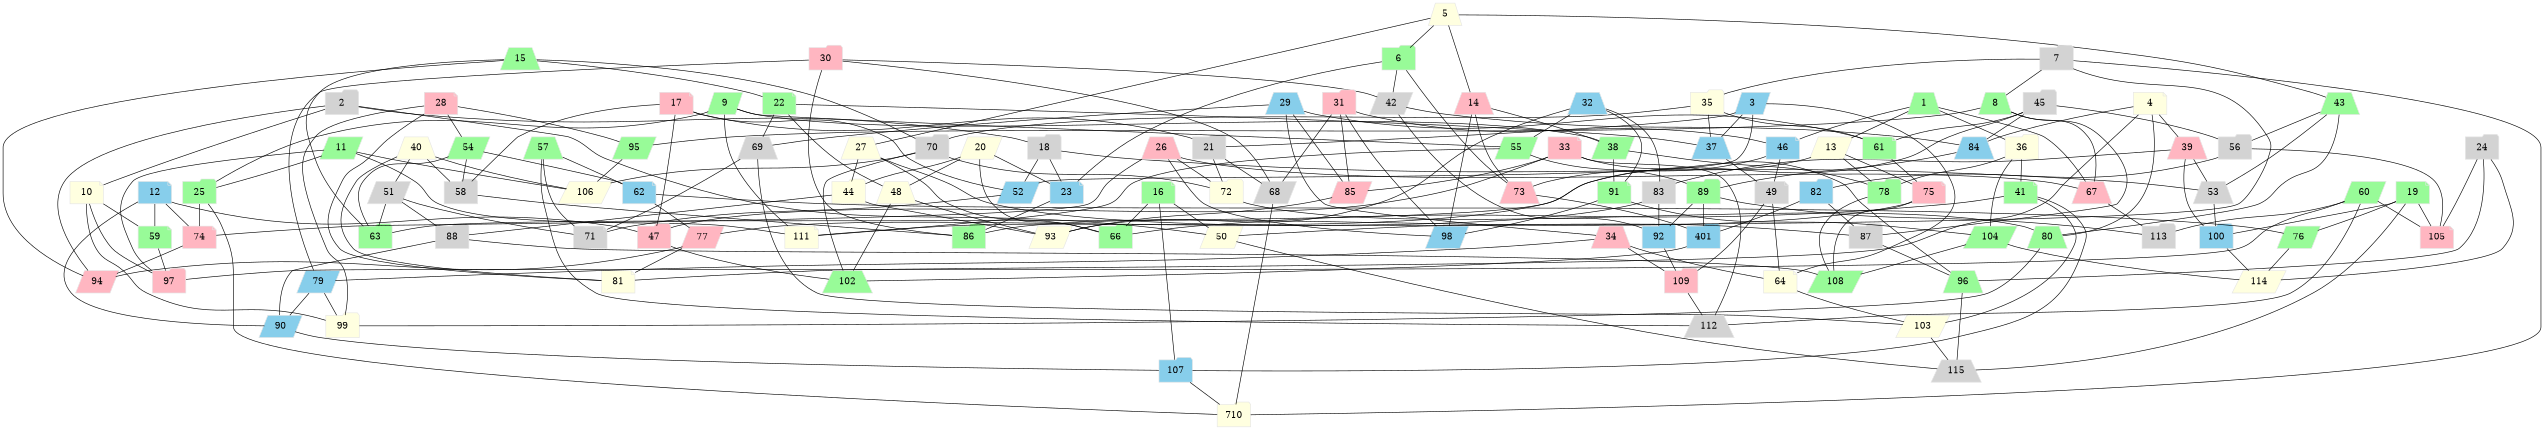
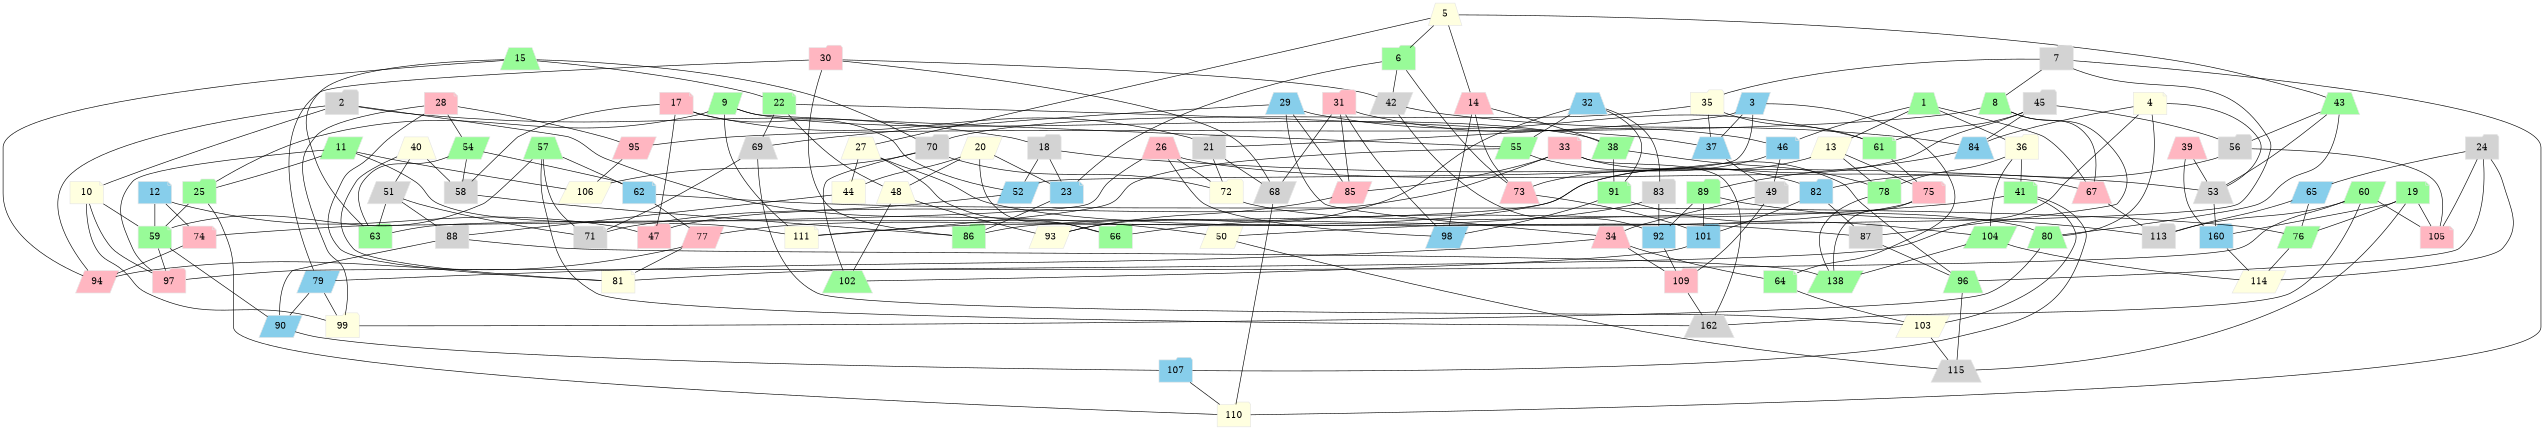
edge "4" -- "39": now "4" -- "53"
node "95": fillcolor palegreen -> lightpink
edge "39" -- "83": removed
edge "55" -- "89": now "55" -- "82"
edge "40" -- "106": removed
node "16": removed
node "65": added
edge "25" -- "74": now "25" -- "59"
edge "57" -- "59": added
edge "44" -- "93": removed
node "401": label "401" -> "101"
edge "49" -- "64": now "49" -- "34"
node "100": label "100" -> "160"
edge "47" -- "102": removed
node "64": fillcolor lightyellow -> palegreen
node "108": label "108" -> "138"
edge "12" -- "90": now "59" -- "90"
node "112": label "112" -> "162"
node "710": label "710" -> "110"
